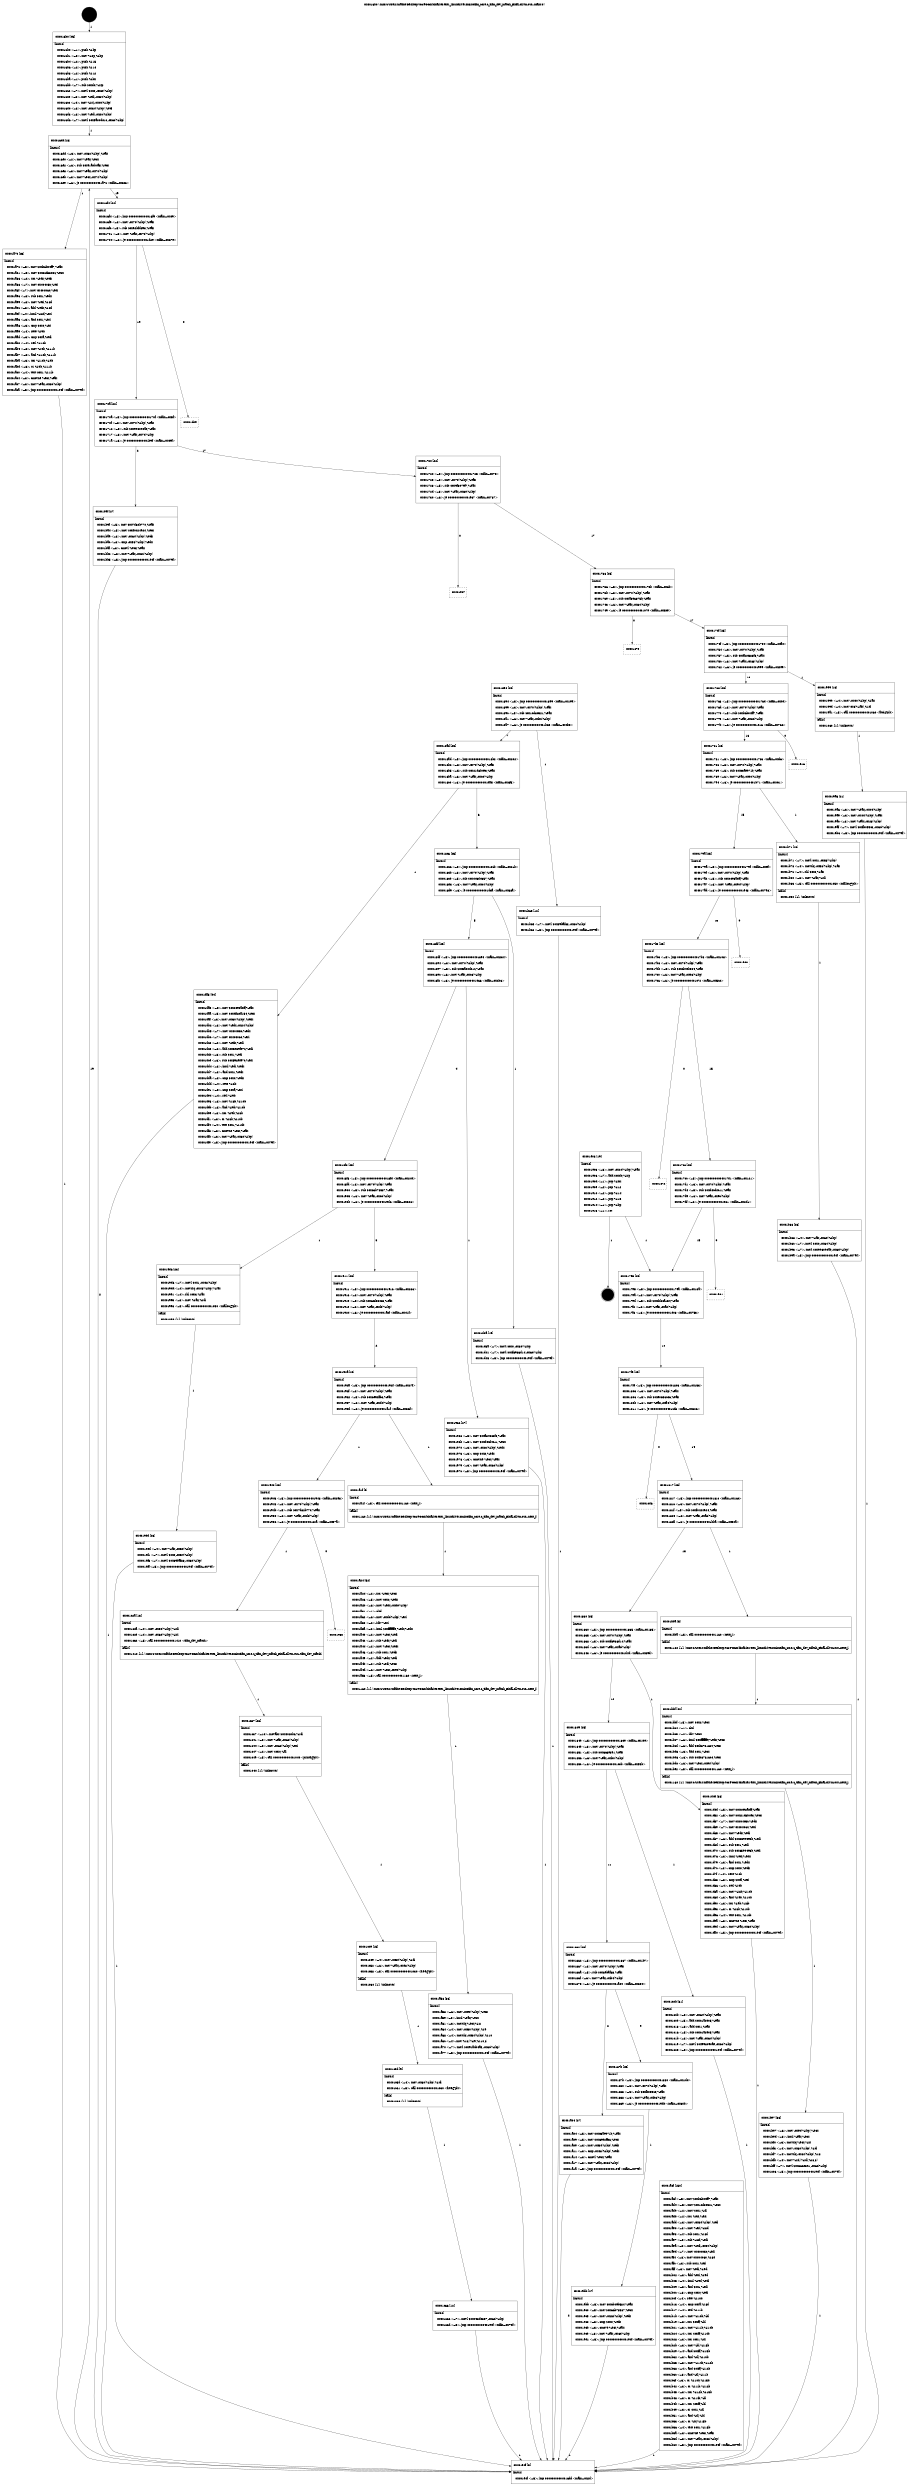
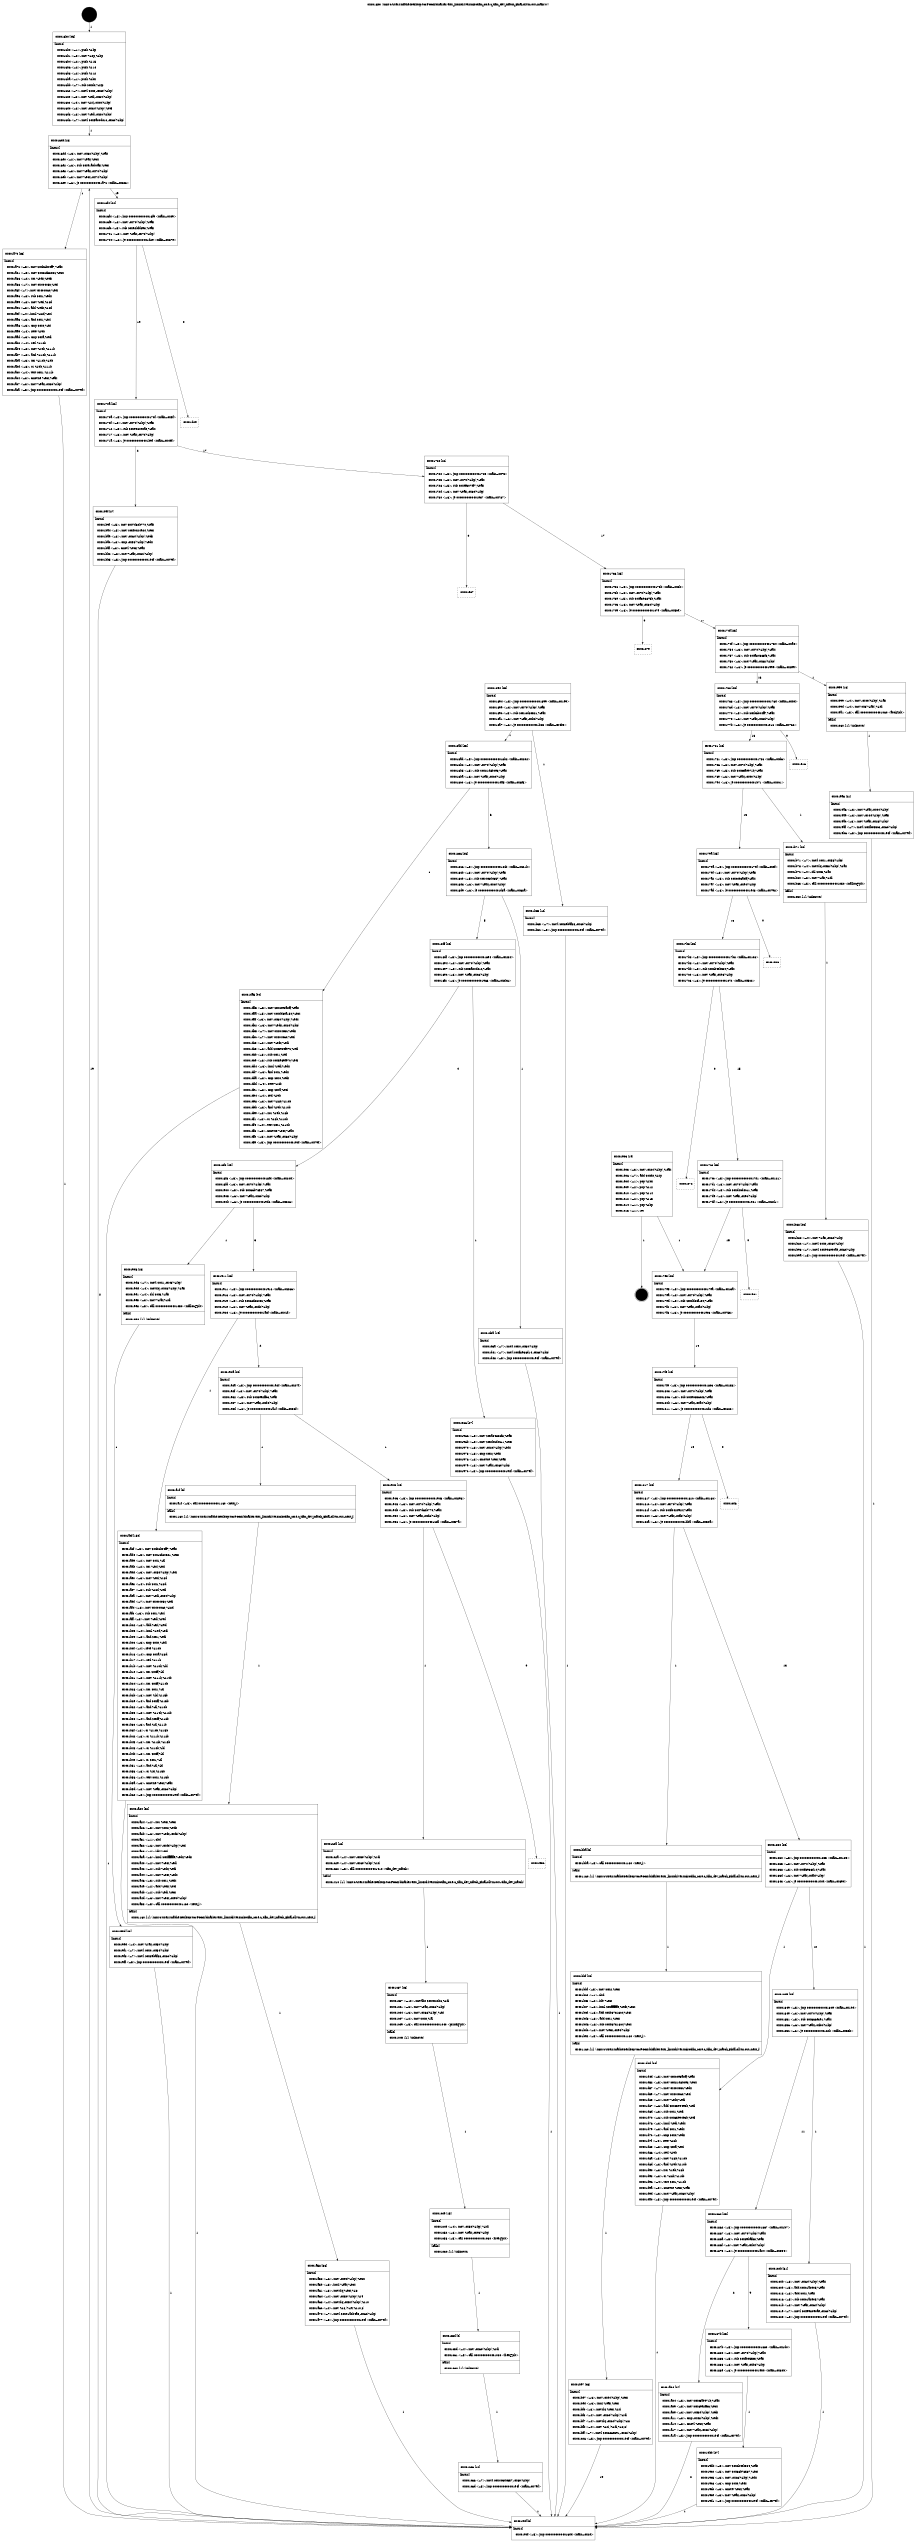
edge "0x401911 [25]" -> "0x401acf [150]": added, label "1"
edge "0x401be7 [36]" -> "0x401e4f [5]": label " 1" -> " 19"
